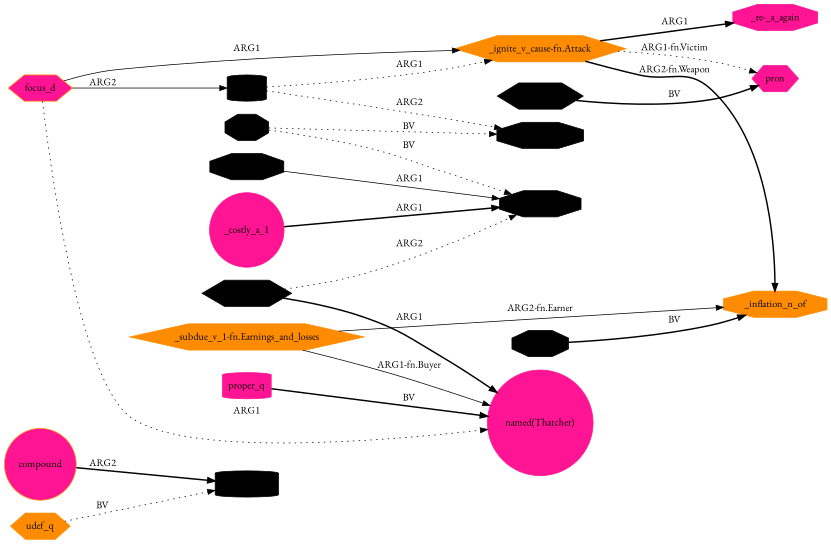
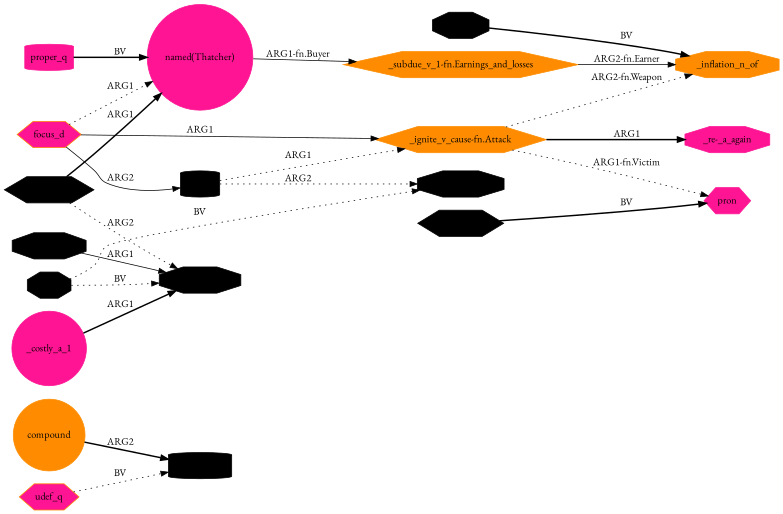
edge "_ignite_v_cause-fn.Attack" -> "_inflation_n_of": style bold -> dotted
edge "_subdue_v_1-fn.Earnings_and_losses" -> "named(Thatcher)": reversed
node "compound": fillcolor deeppink -> darkorange
node "udef_q": fillcolor darkorange -> deeppink
